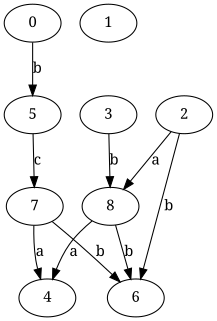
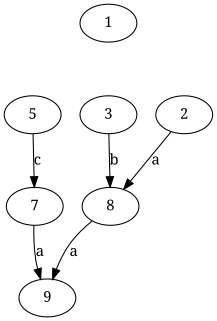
node "0": removed
node "4": label "4" -> "9"
node "6": removed
